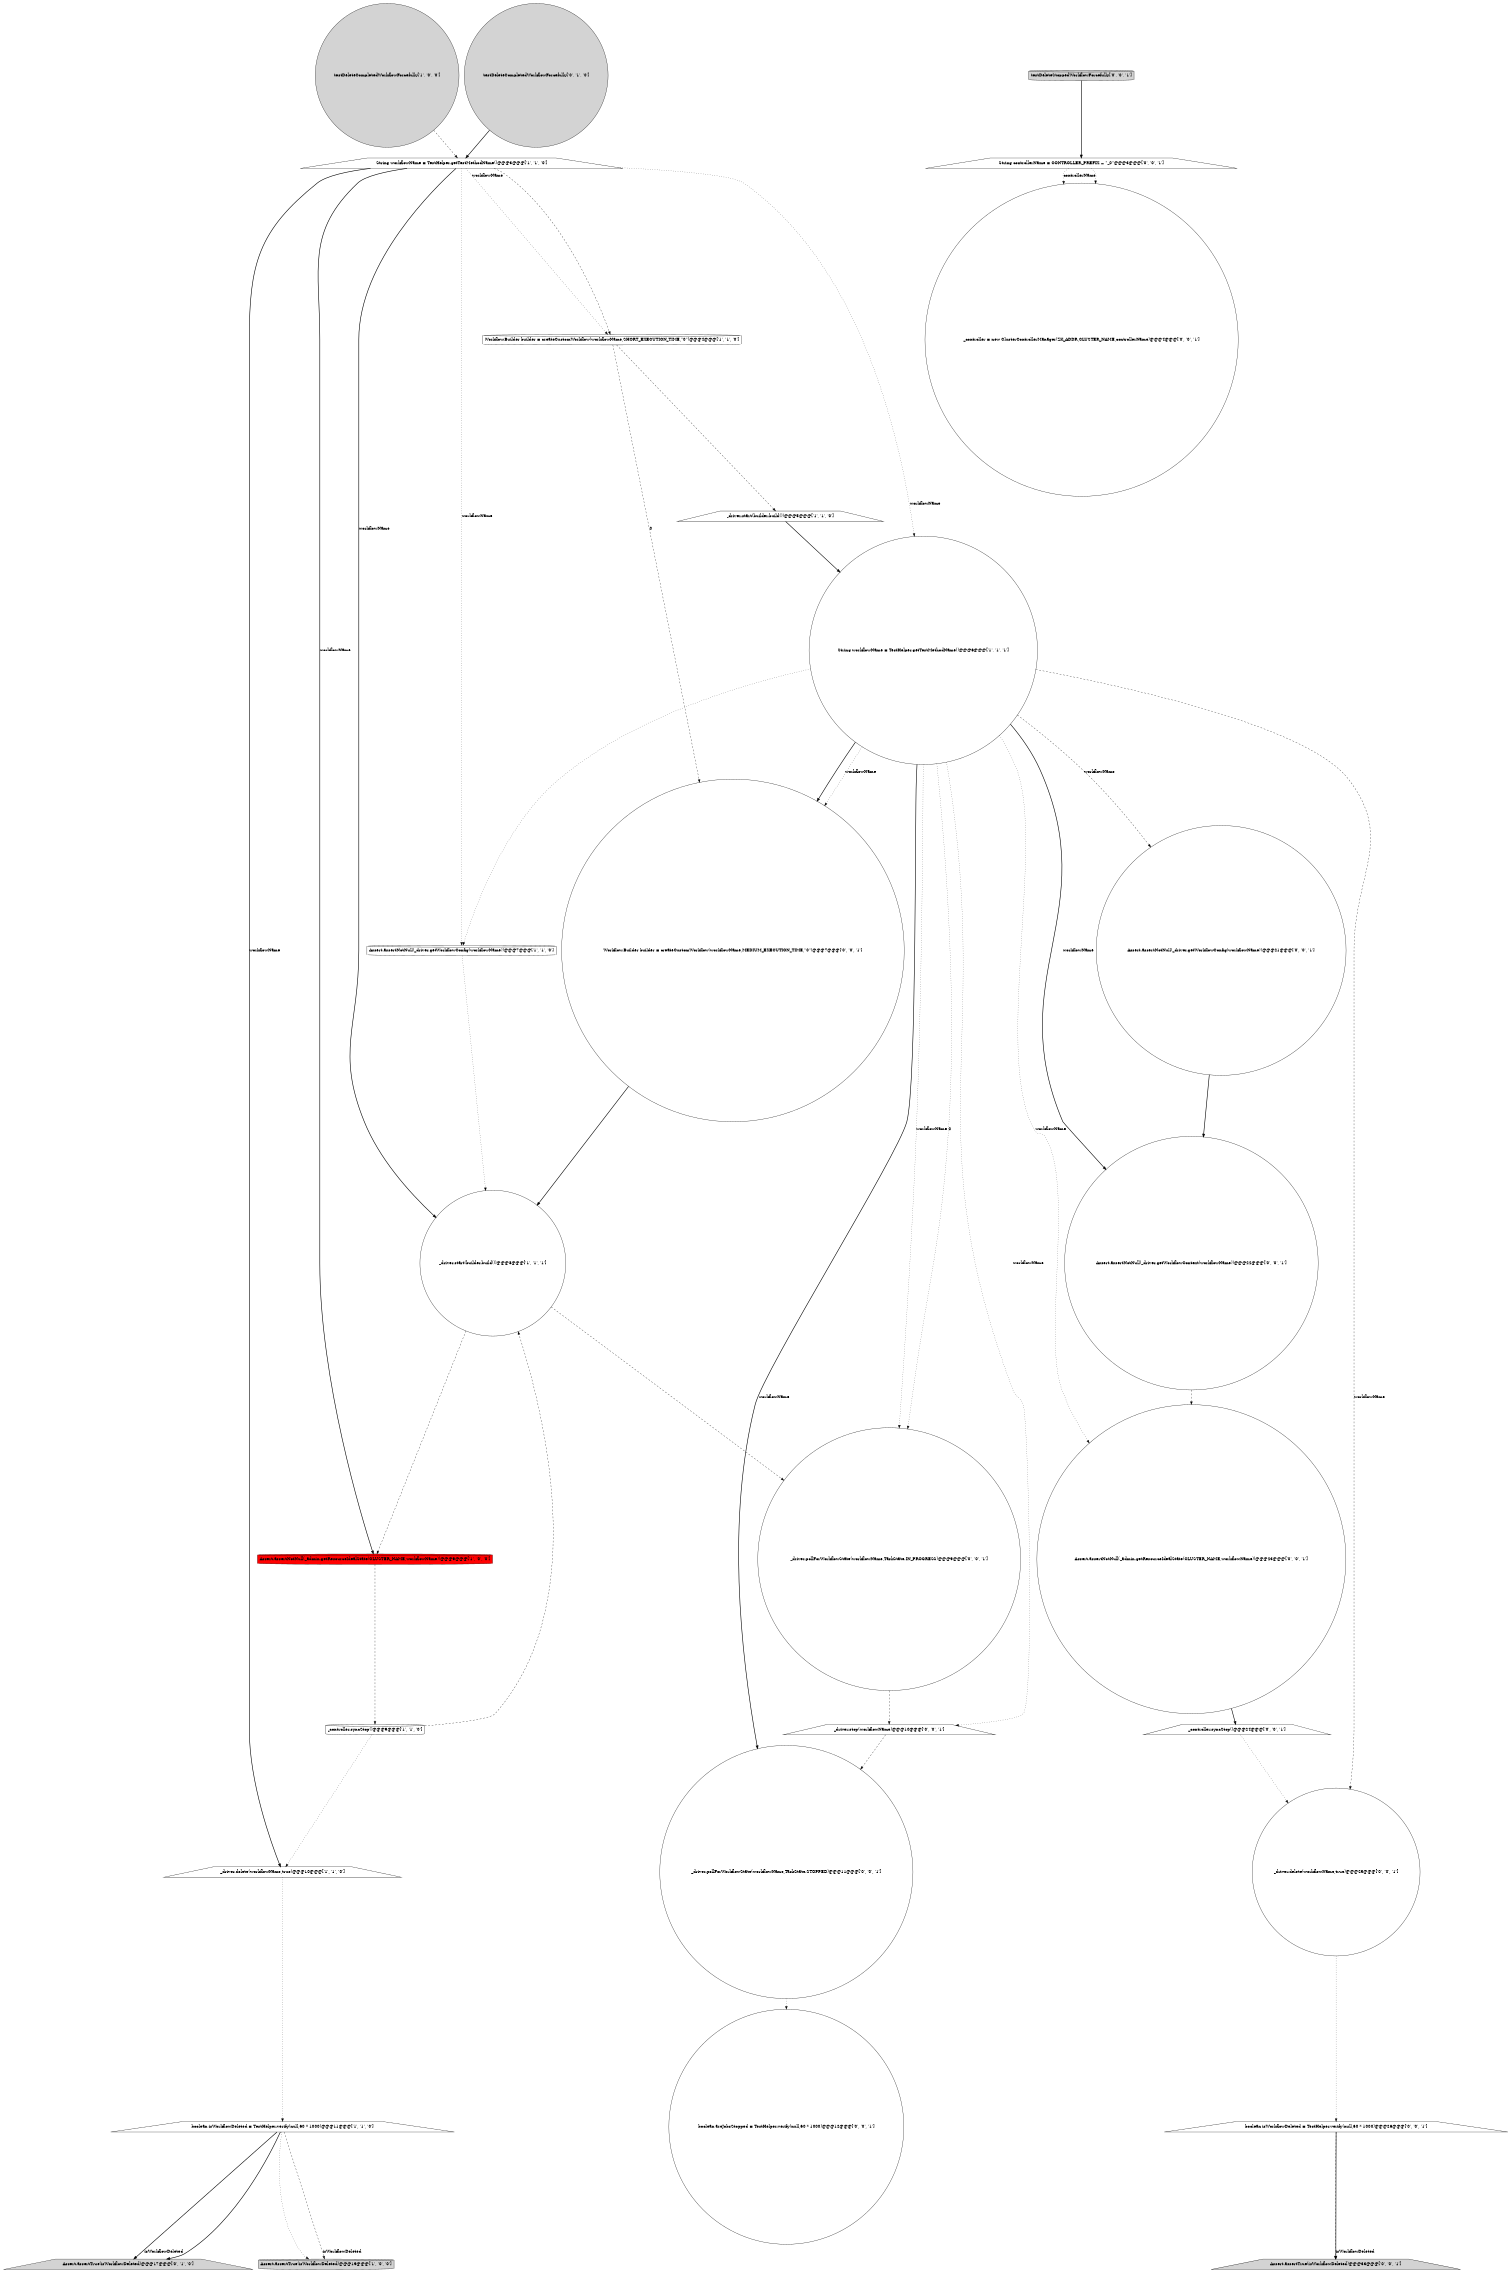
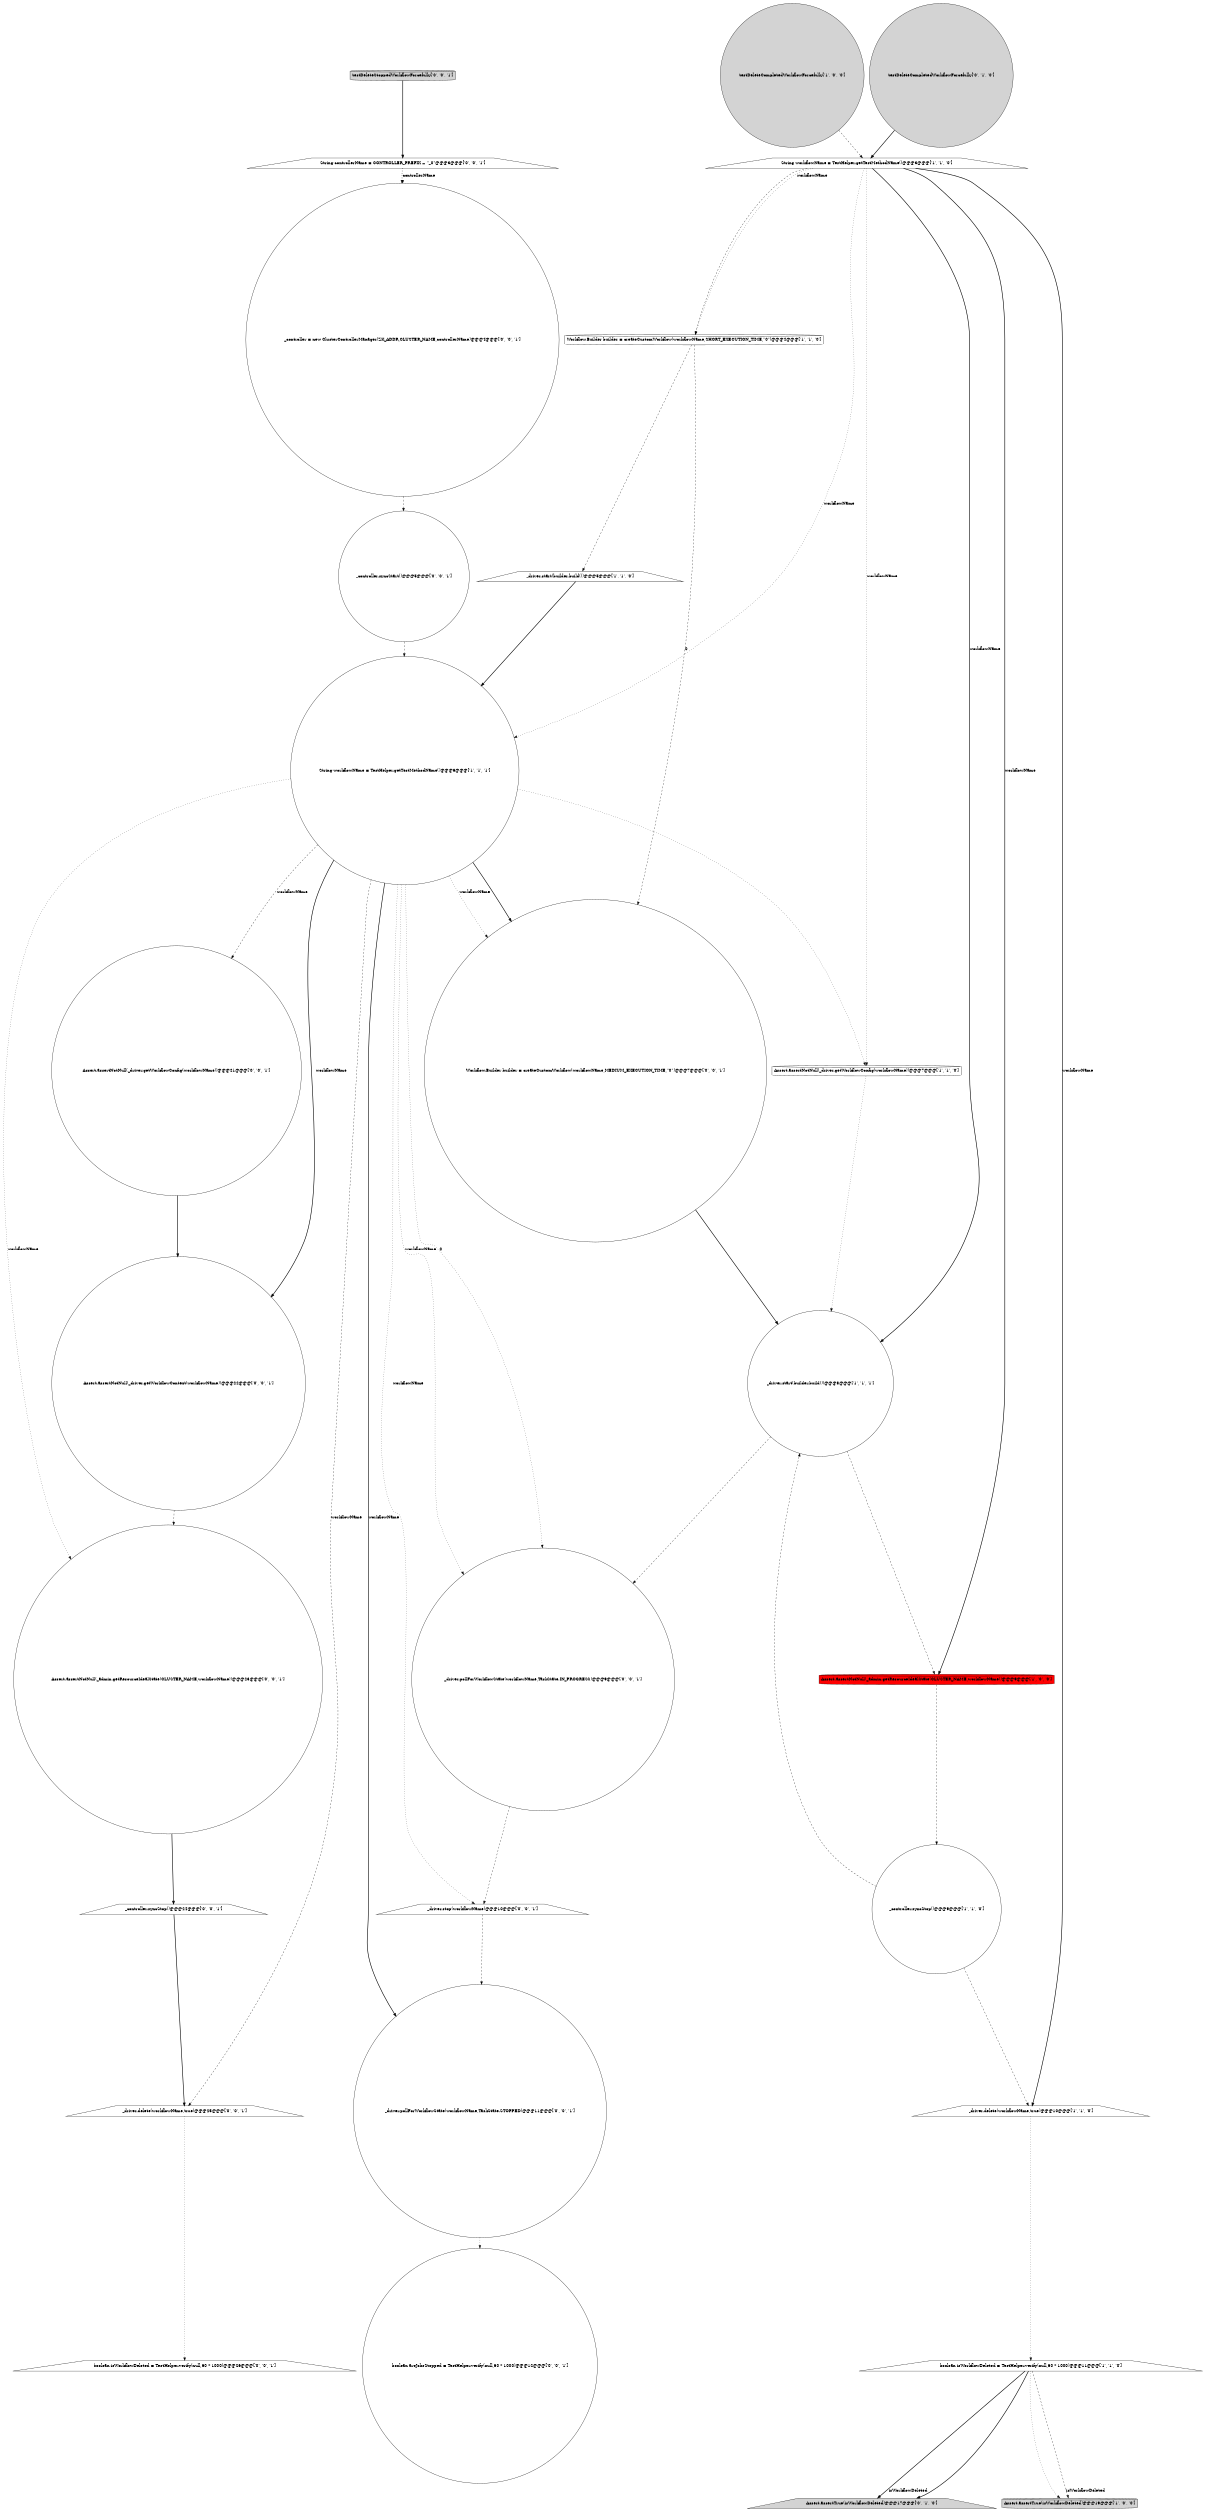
node "_controller.syncStart()@@@5@@@['0', '0', '1']": added
node "_controller.syncStop()@@@9@@@['1', '1', '0']": shape cylinder -> circle
edge "_controller.syncStop()@@@24@@@['0', '0', '1']" -> "_driver.delete(workflowName,true)@@@25@@@['0', '0', '1']": style dotted -> bold
edge "_controller.syncStop()@@@9@@@['1', '1', '0']" -> "_driver.delete(workflowName,true)@@@10@@@['1', '1', '0']": style dotted -> dashed
node "_driver.delete(workflowName,true)@@@25@@@['0', '0', '1']": shape circle -> trapezium
node "Assert.assertTrue(isWorkflowDeleted)@@@33@@@['0', '0', '1']": removed
